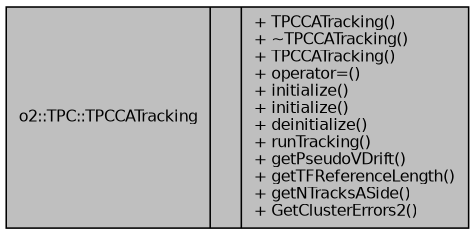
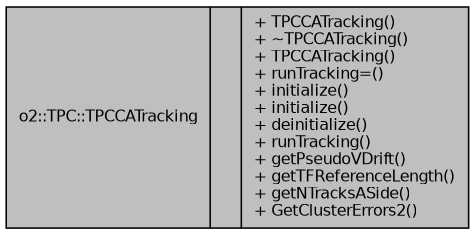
node "o2::TPC::TPCCATracking": text "+ operator=()" -> "+ runTracking=()"
